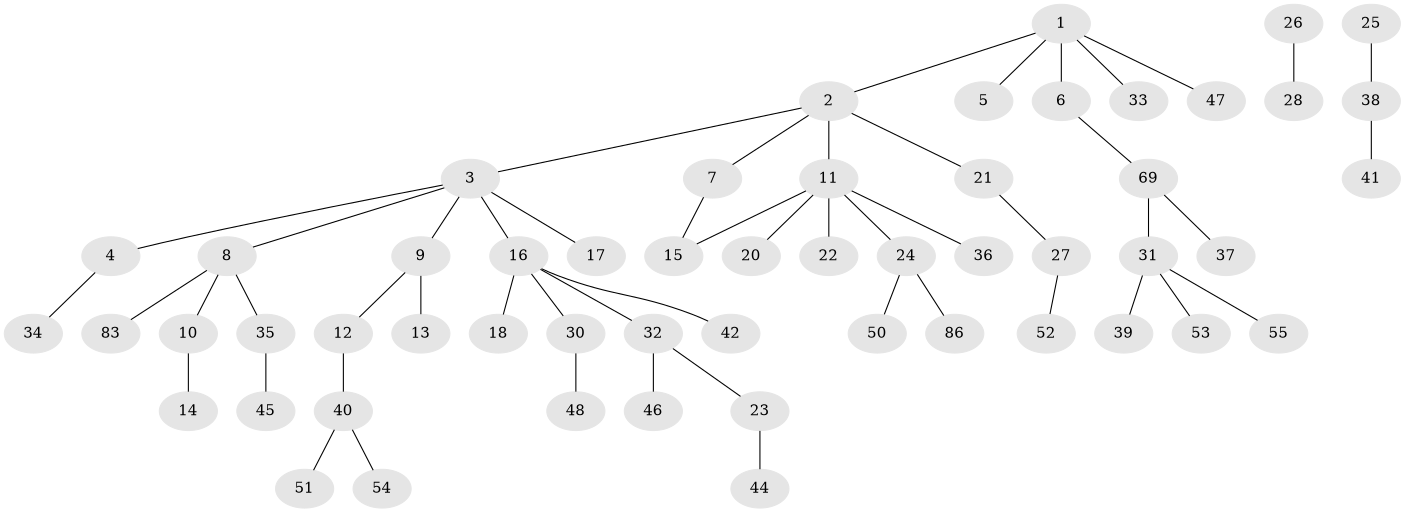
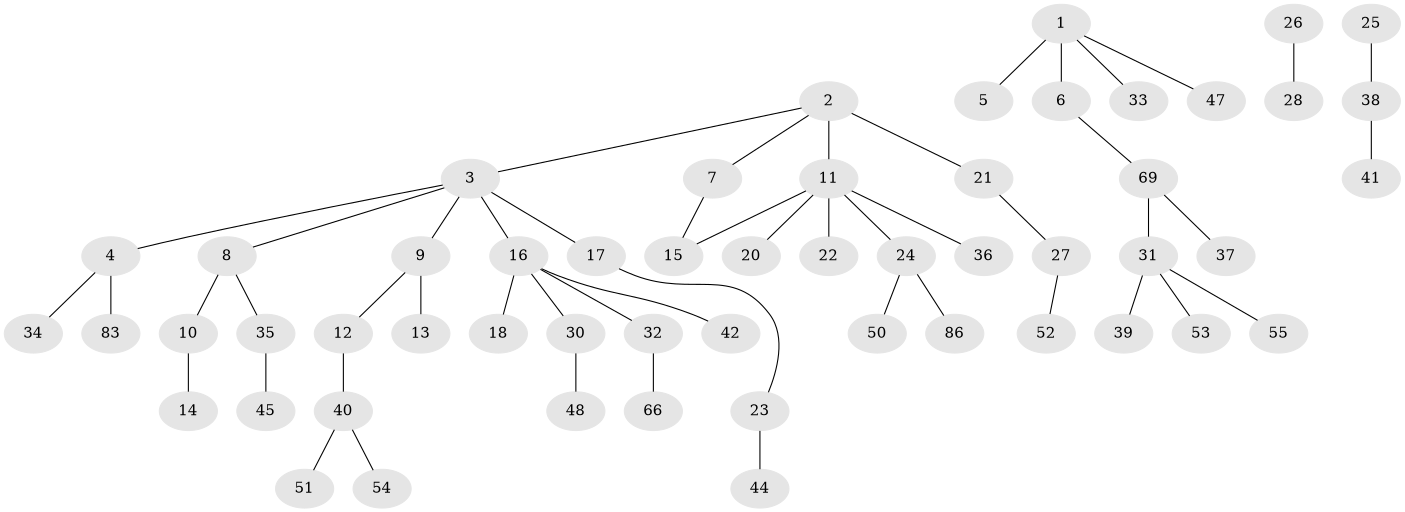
edge "1" -- "2": removed
edge "8" -- "83": now "4" -- "83"
edge "32" -- "23": now "17" -- "23"
node "46": label "46" -> "66"
